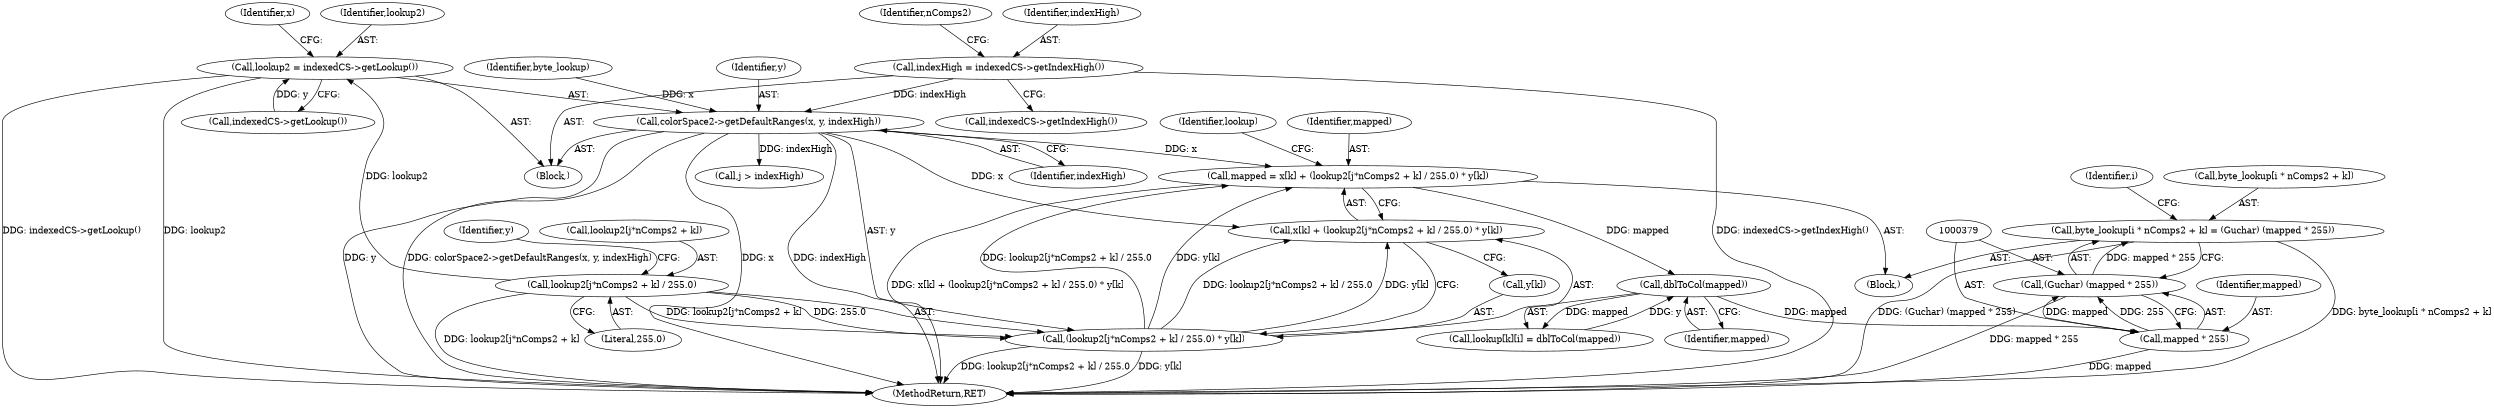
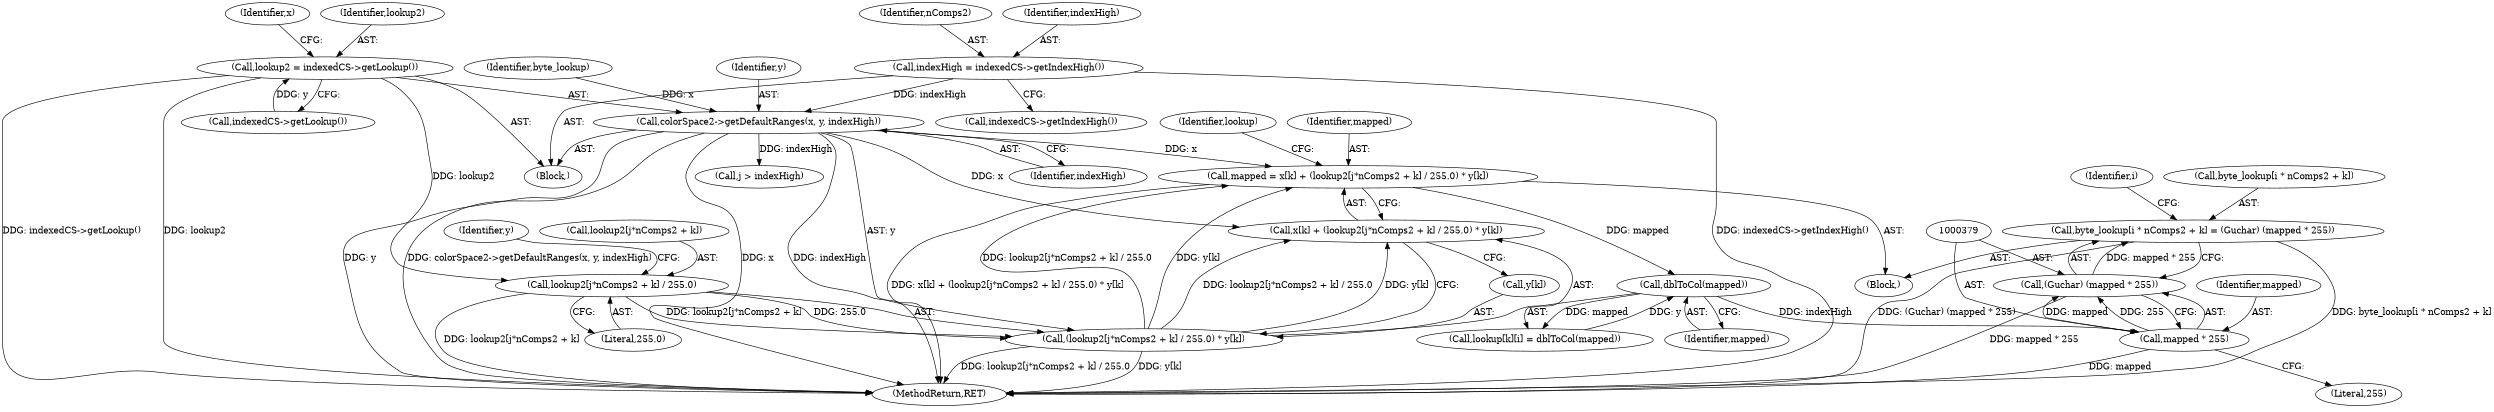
edge "(Identifier,nComps2)" -> "(Call,indexHigh = indexedCS->getIndexHigh())": label "CFG: " -> "AST: "
edge "(Call,lookup2[j*nComps2 + k] / 255.0)" -> "(Call,lookup2 = indexedCS->getLookup())": reversed
edge "(Call,dblToCol(mapped))" -> "(Call,mapped * 255)": label "DDG: mapped" -> "DDG: indexHigh"
node "(Literal,255)": added
